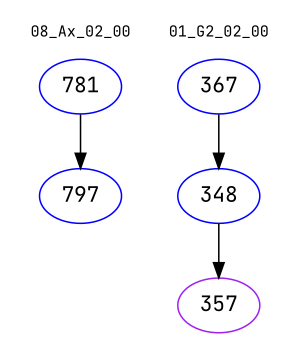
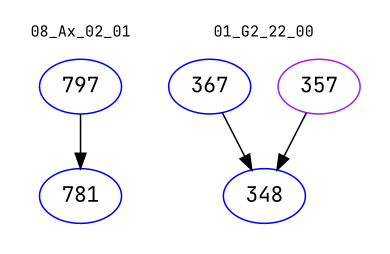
cluster "08_Ax_02_00": label "08_Ax_02_00" -> "08_Ax_02_01"
cluster "01_G2_02_00": label "01_G2_02_00" -> "01_G2_22_00"
edge "781" -> "797": reversed
edge "348" -> "357": reversed
